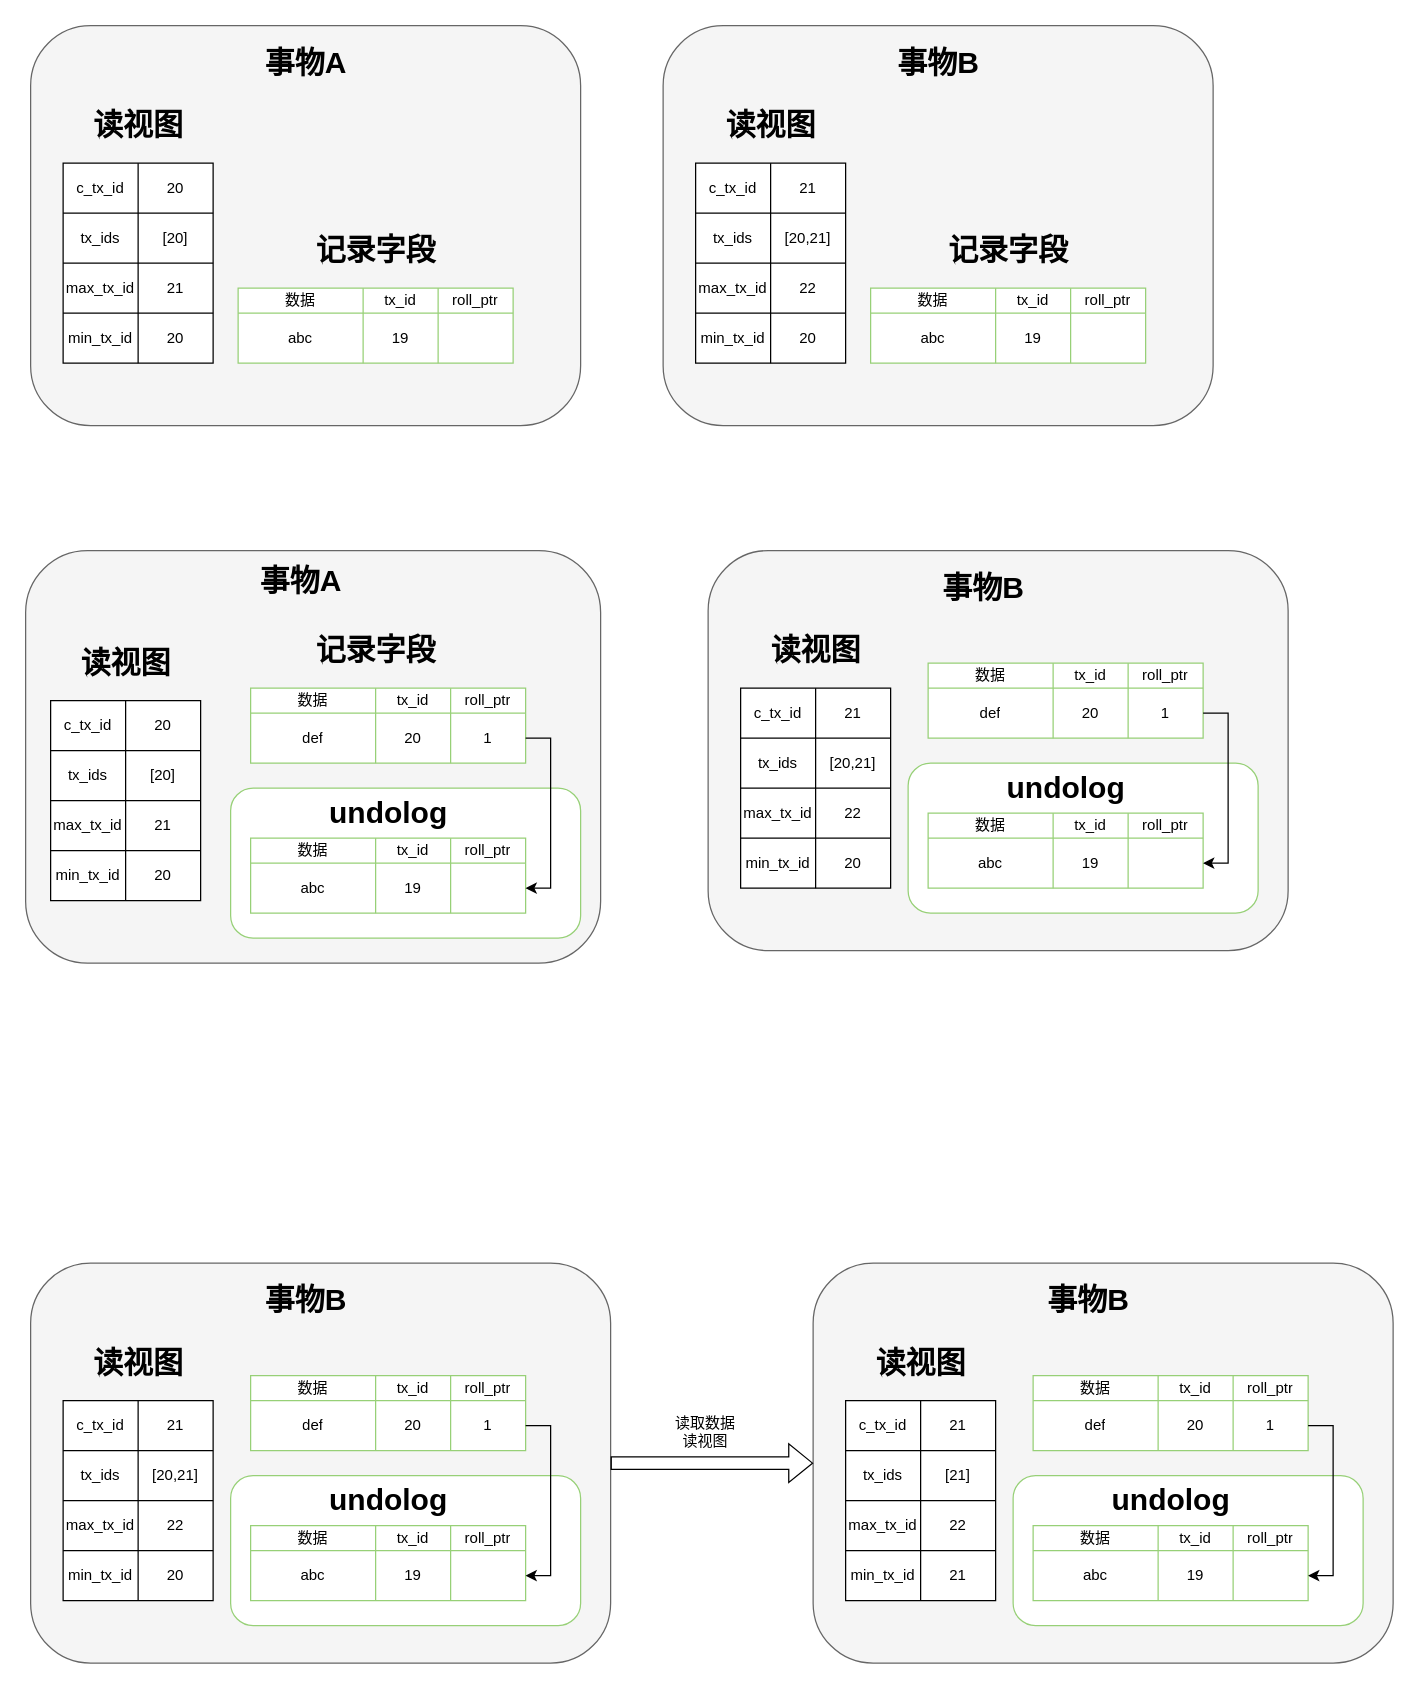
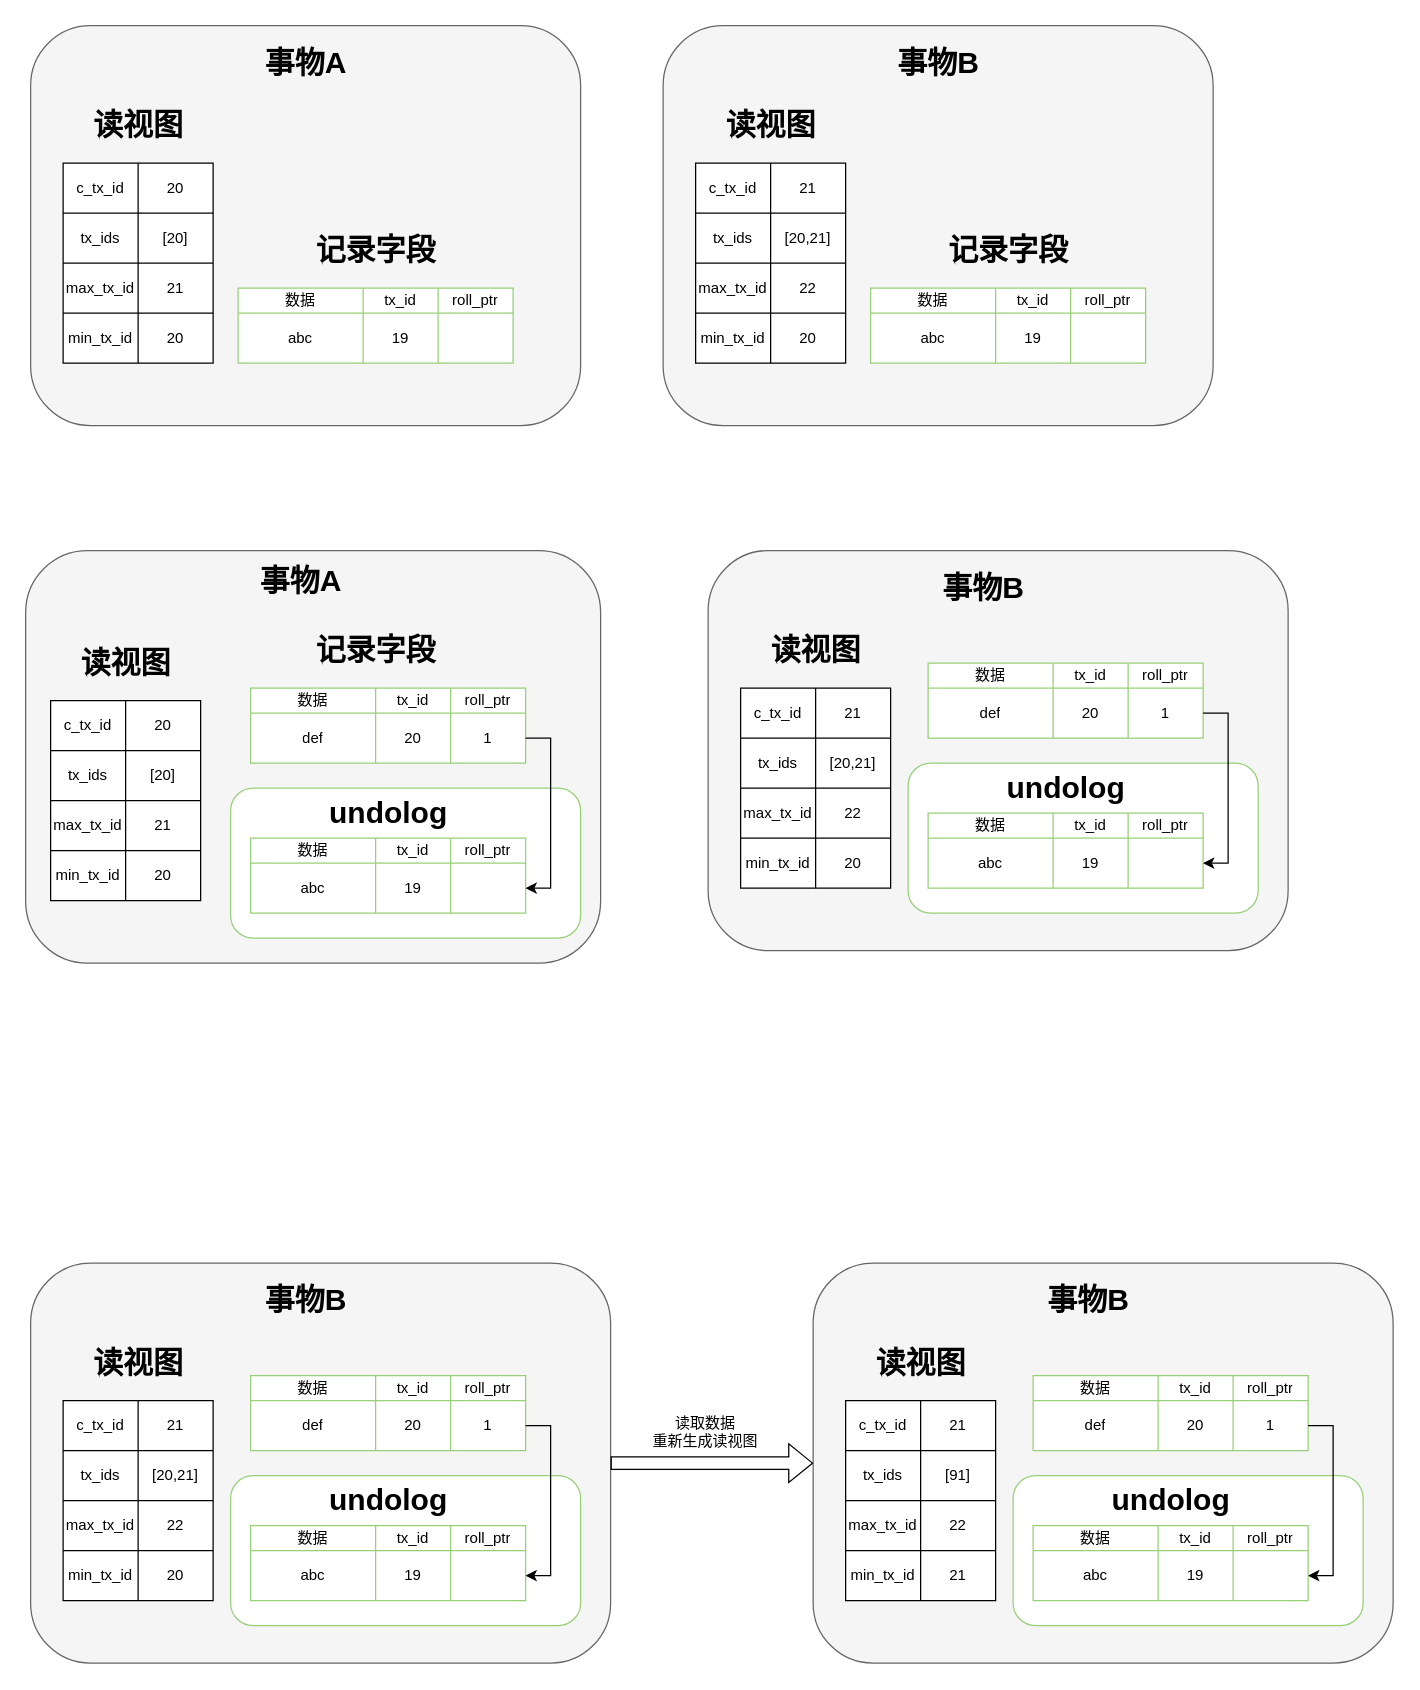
node "读取数据 读视图": label "读取数据 读视图" -> "读取数据 重新生成读视图"
node "[21]": label "[21]" -> "[91]"
